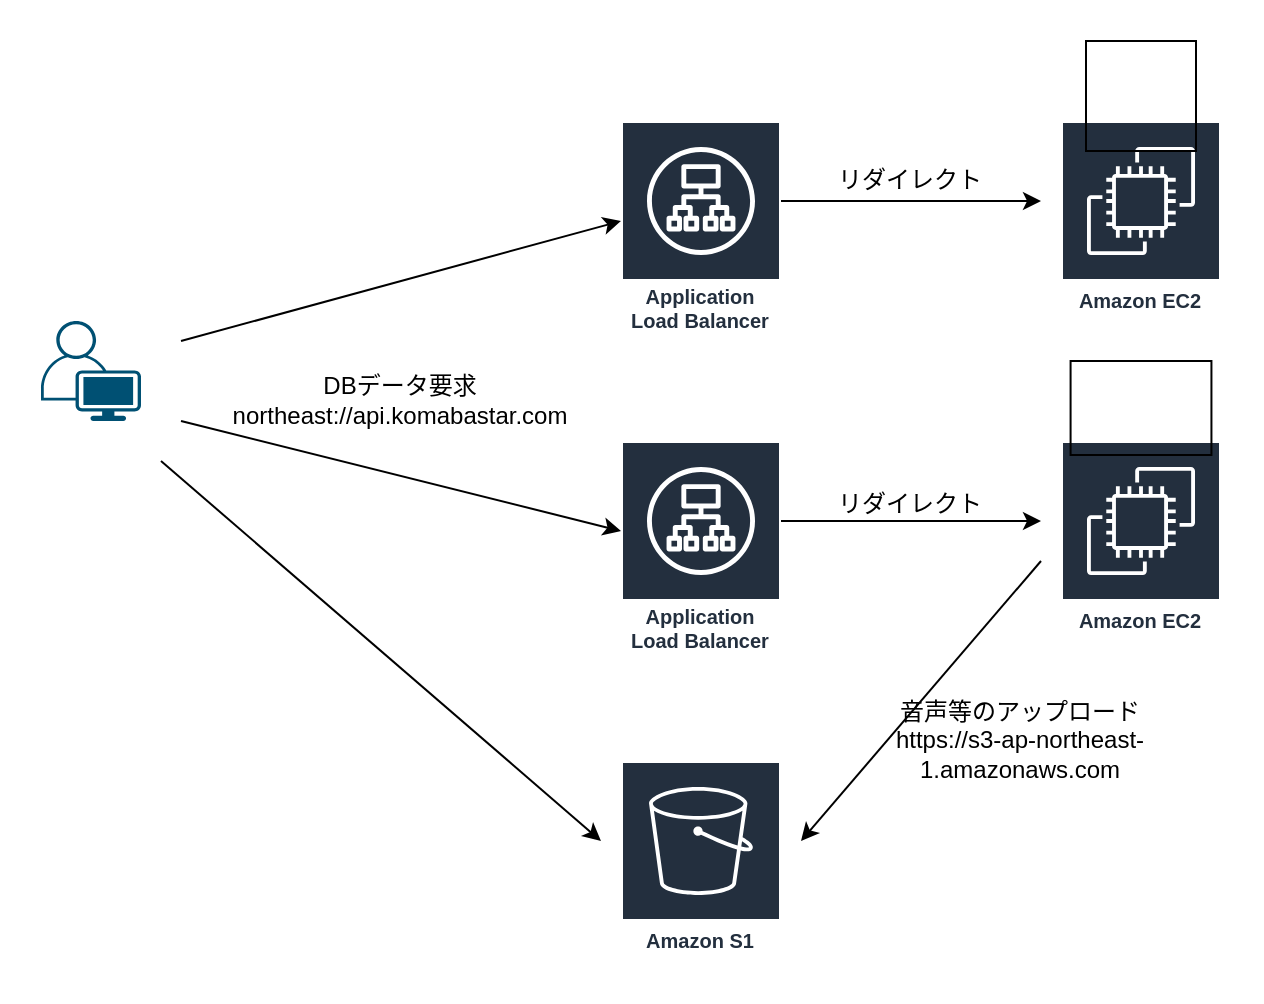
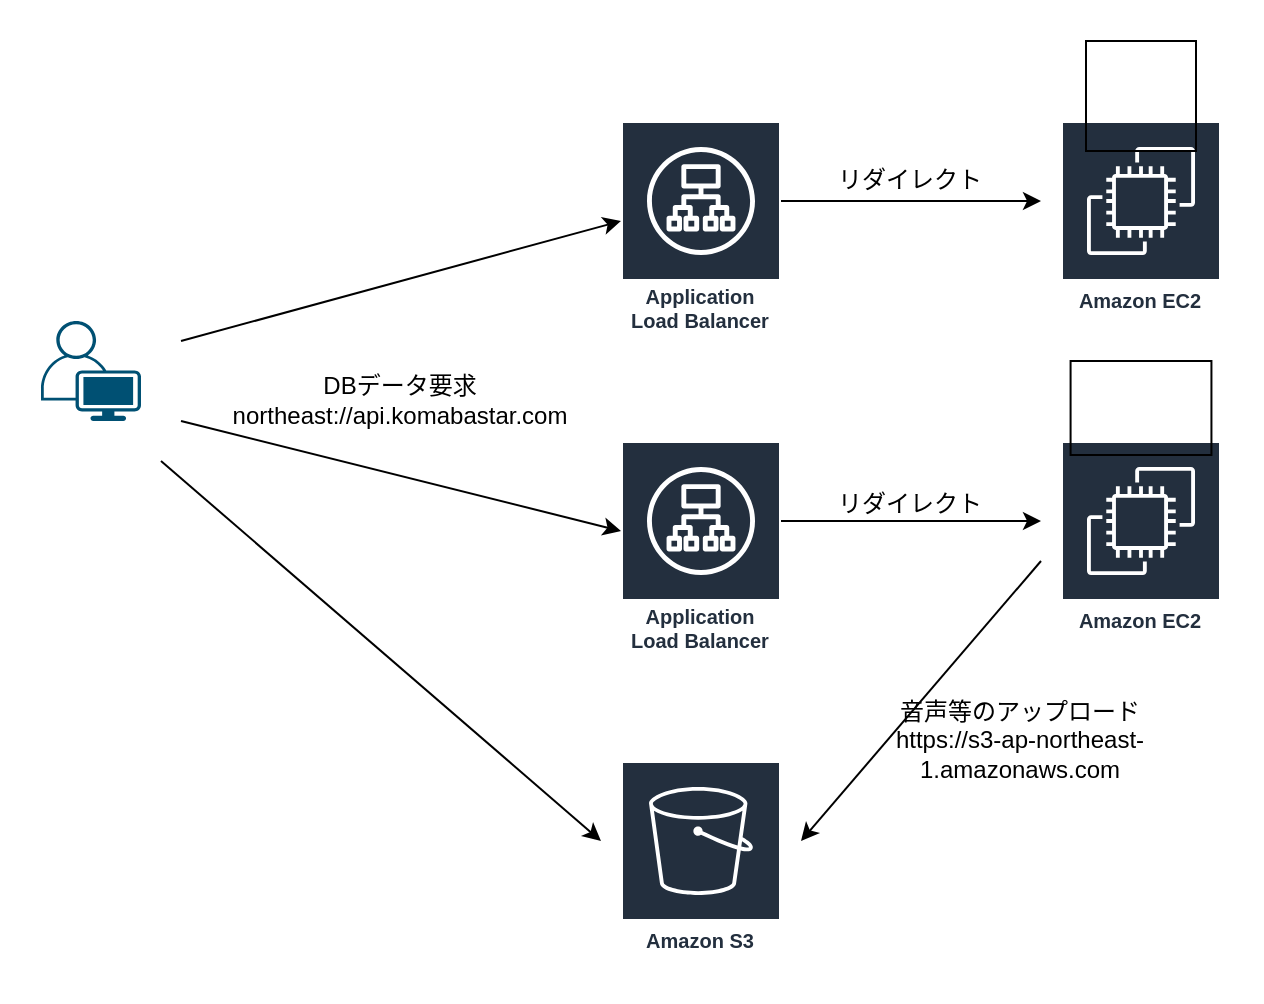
node "Amazon S1": label "Amazon S1" -> "Amazon S3"
